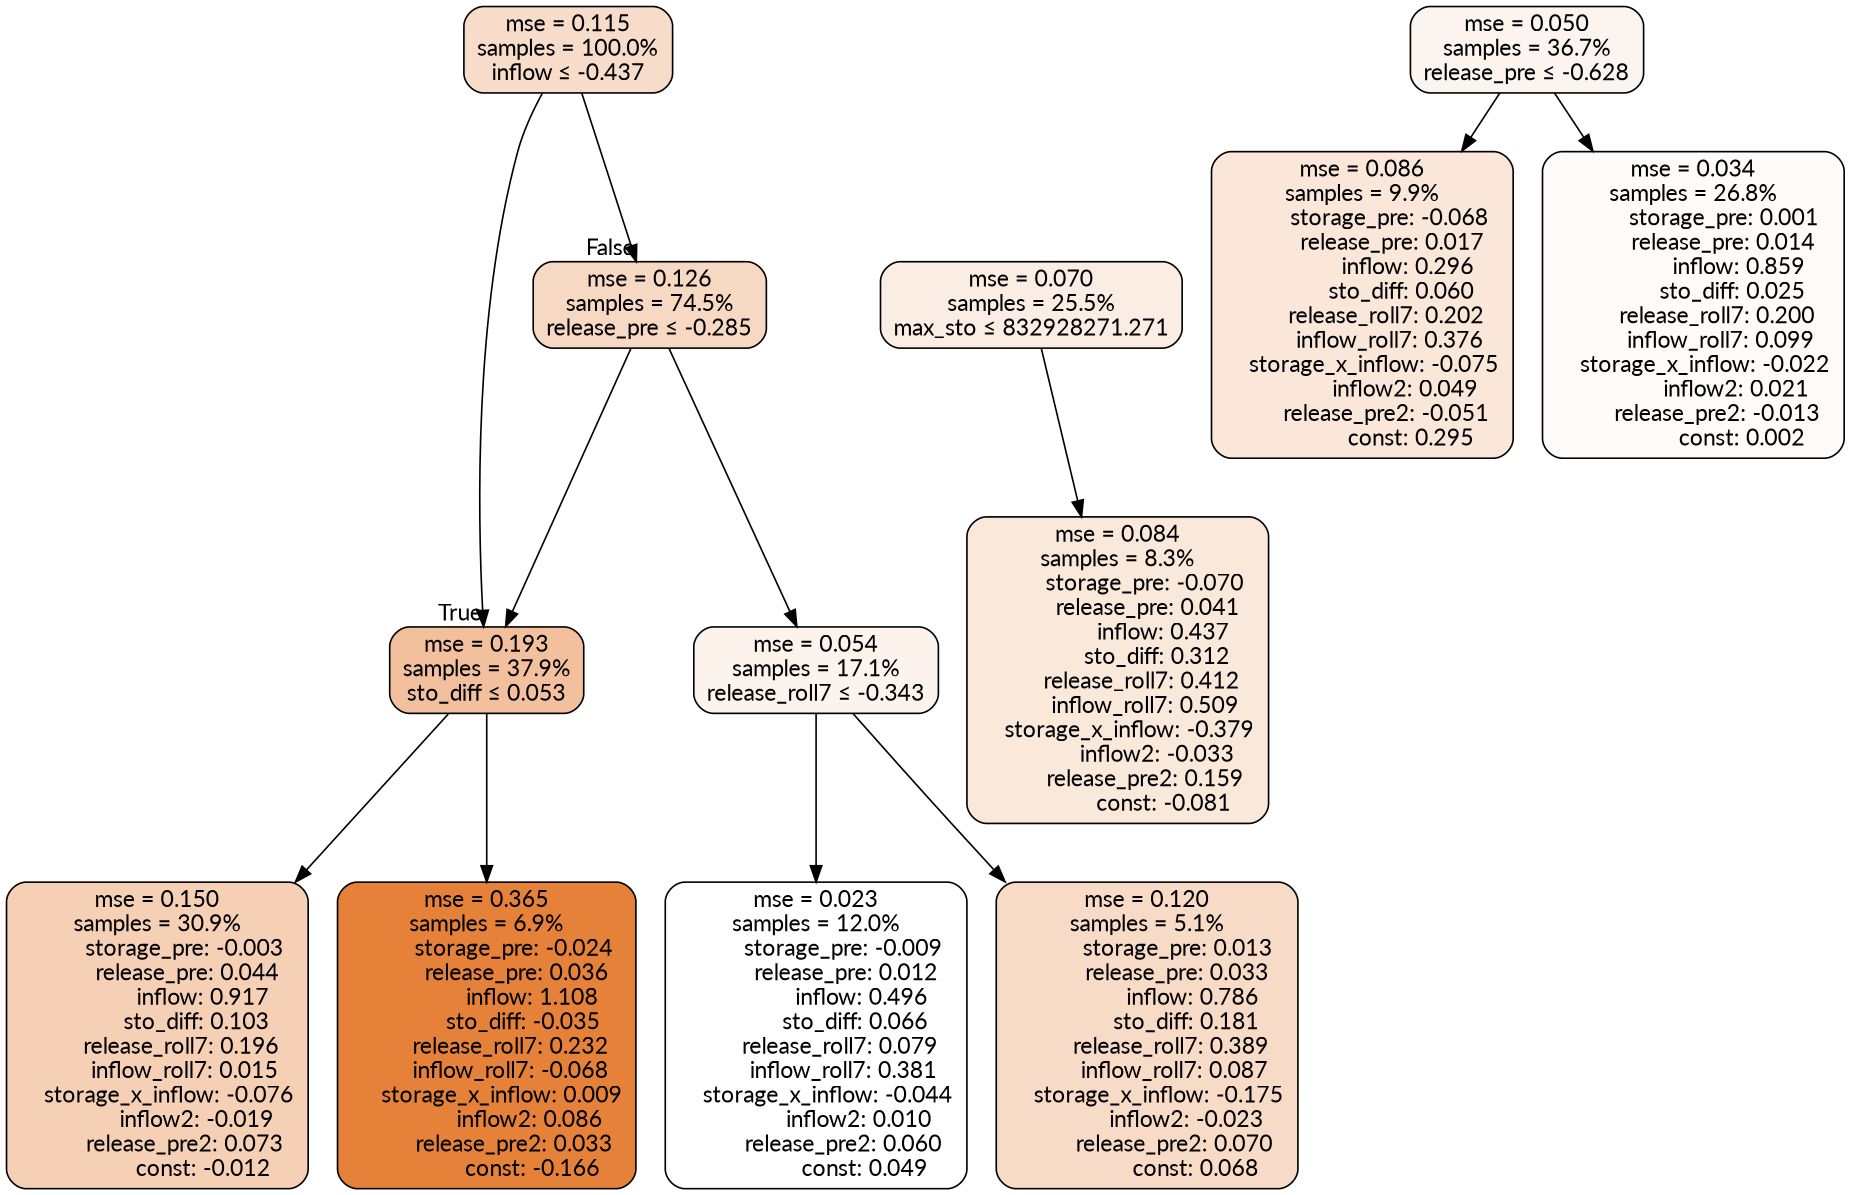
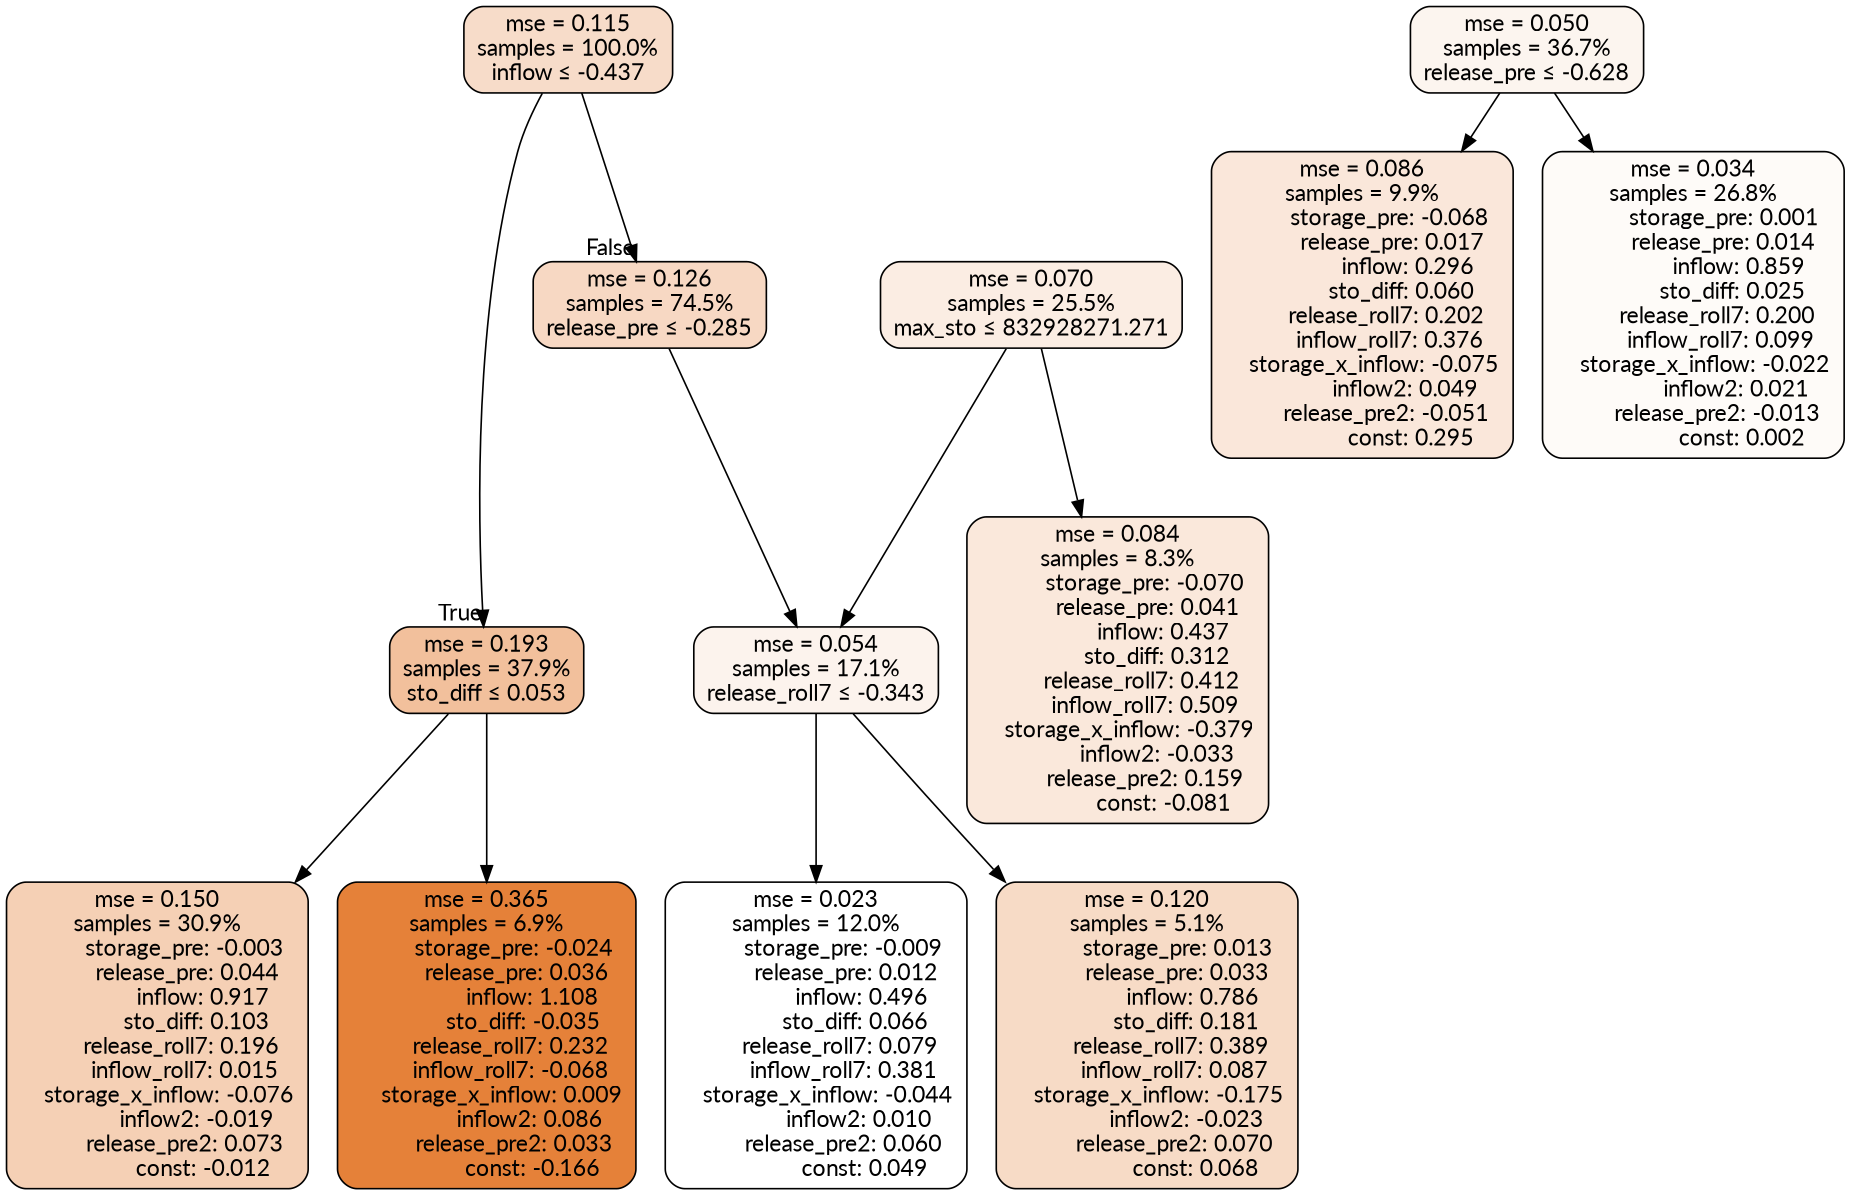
edge "mse = 0.126 samples = 74.5% release_pre ≤ -0.285" -> "mse = 0.193 samples = 37.9% sto_diff ≤ 0.053": removed
edge "mse = 0.070 samples = 25.5% max_sto ≤ 832928271.271" -> "mse = 0.054 samples = 17.1% release_roll7 ≤ -0.343": added
